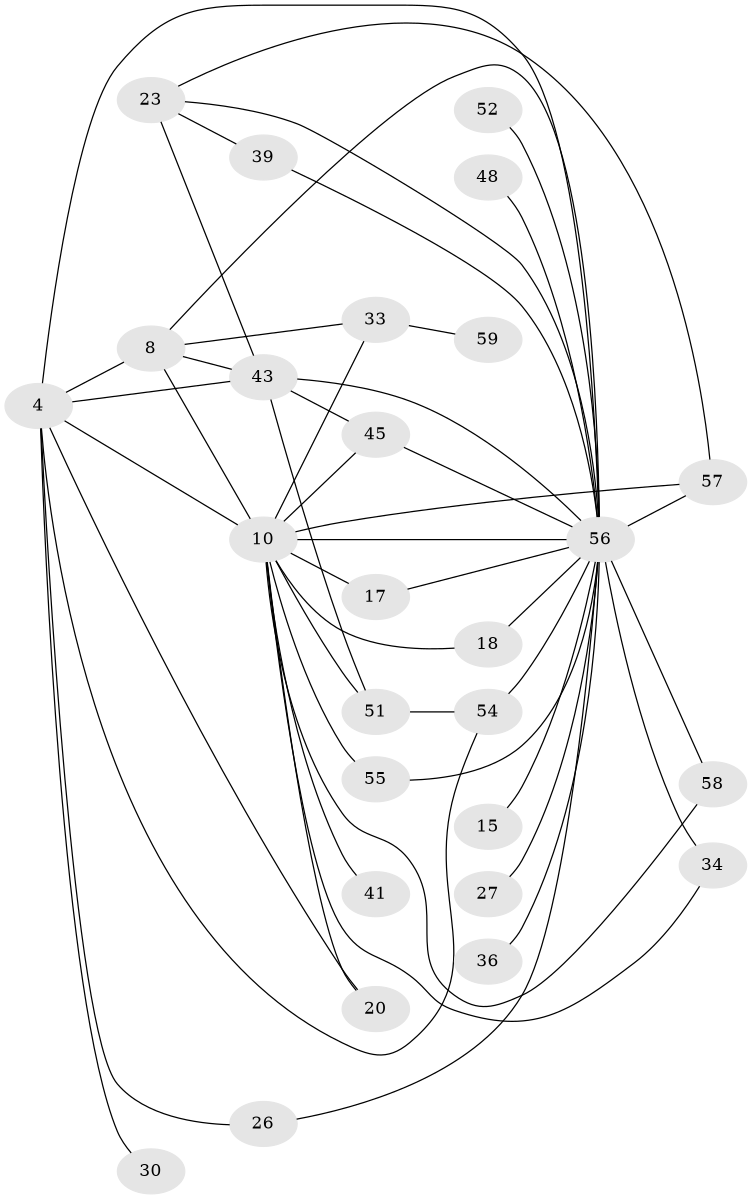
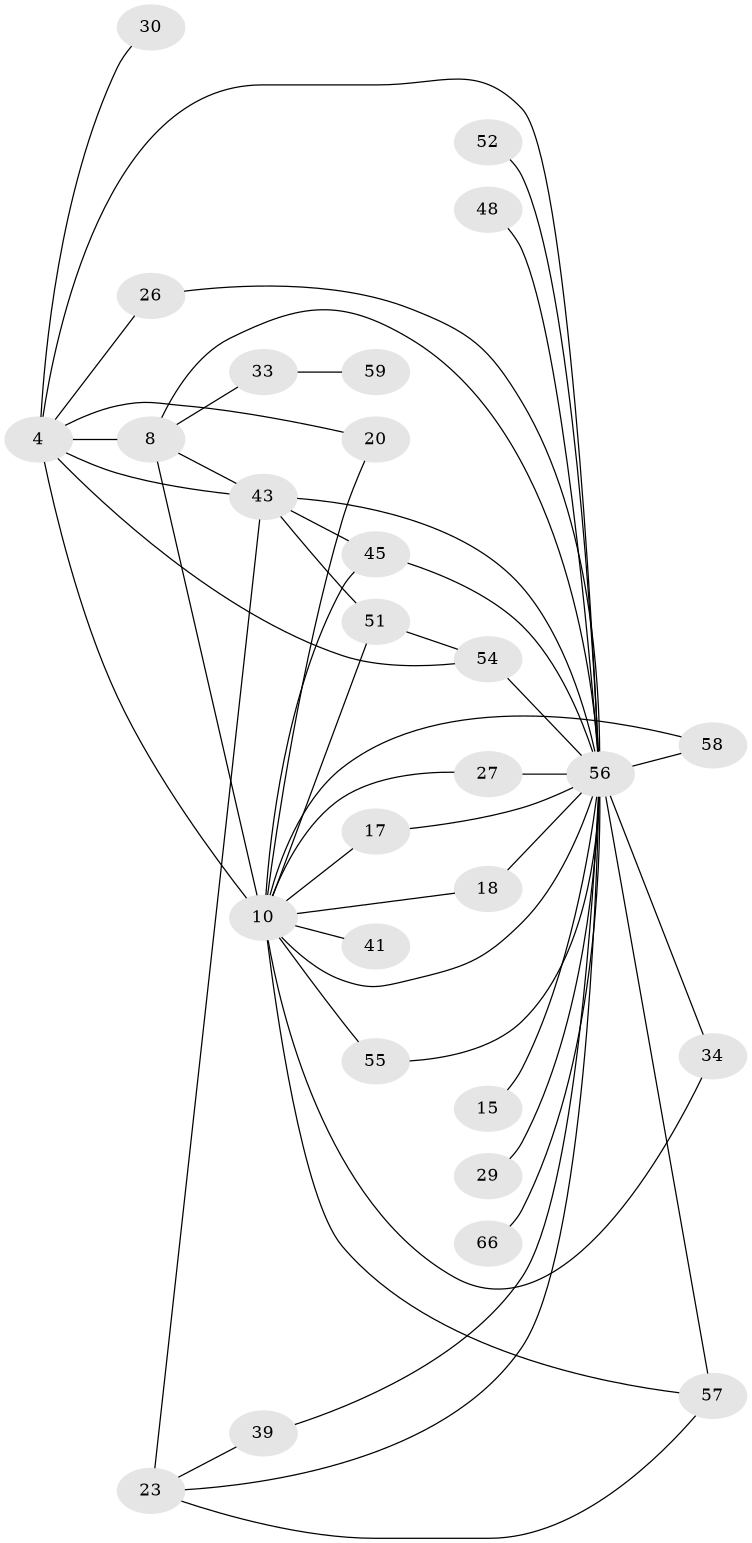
edge "33" -- "10": now "27" -- "10"
node "36": label "36" -> "66"
node "29": added
